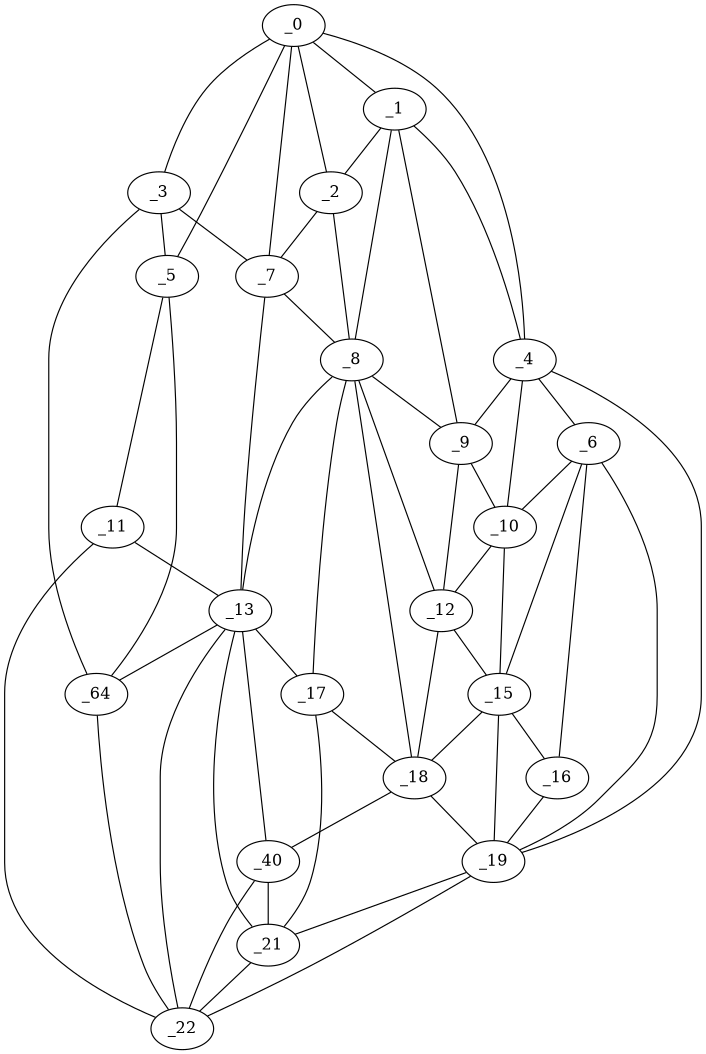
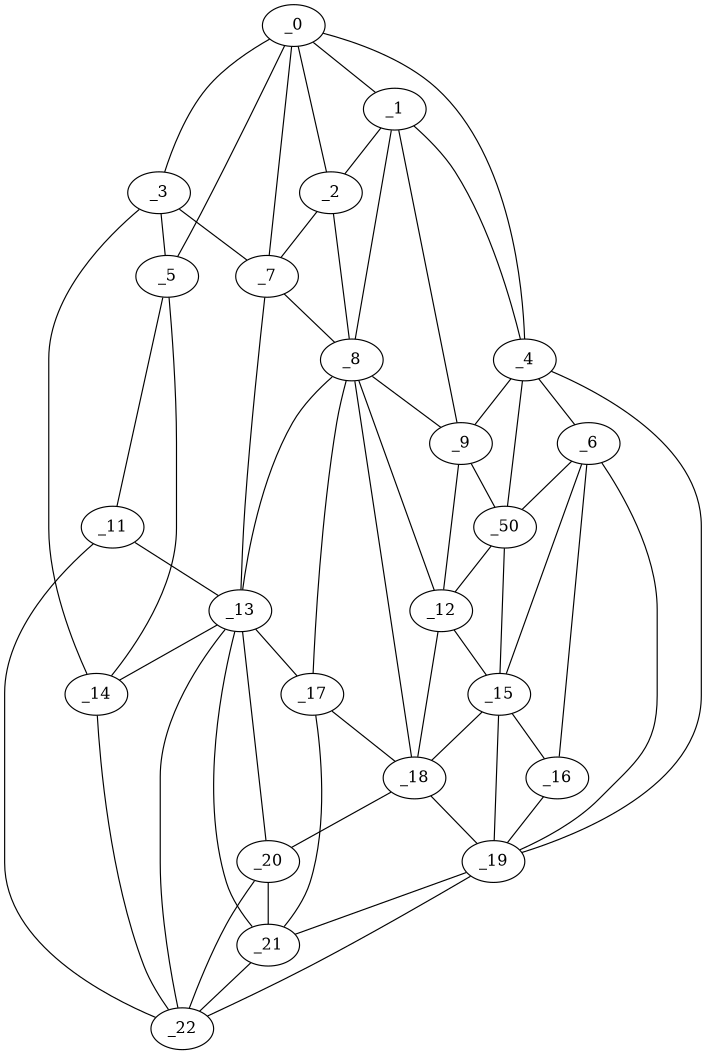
node "_10": label "_10" -> "_50"
node "_64": label "_64" -> "_14"
node "_40": label "_40" -> "_20"
